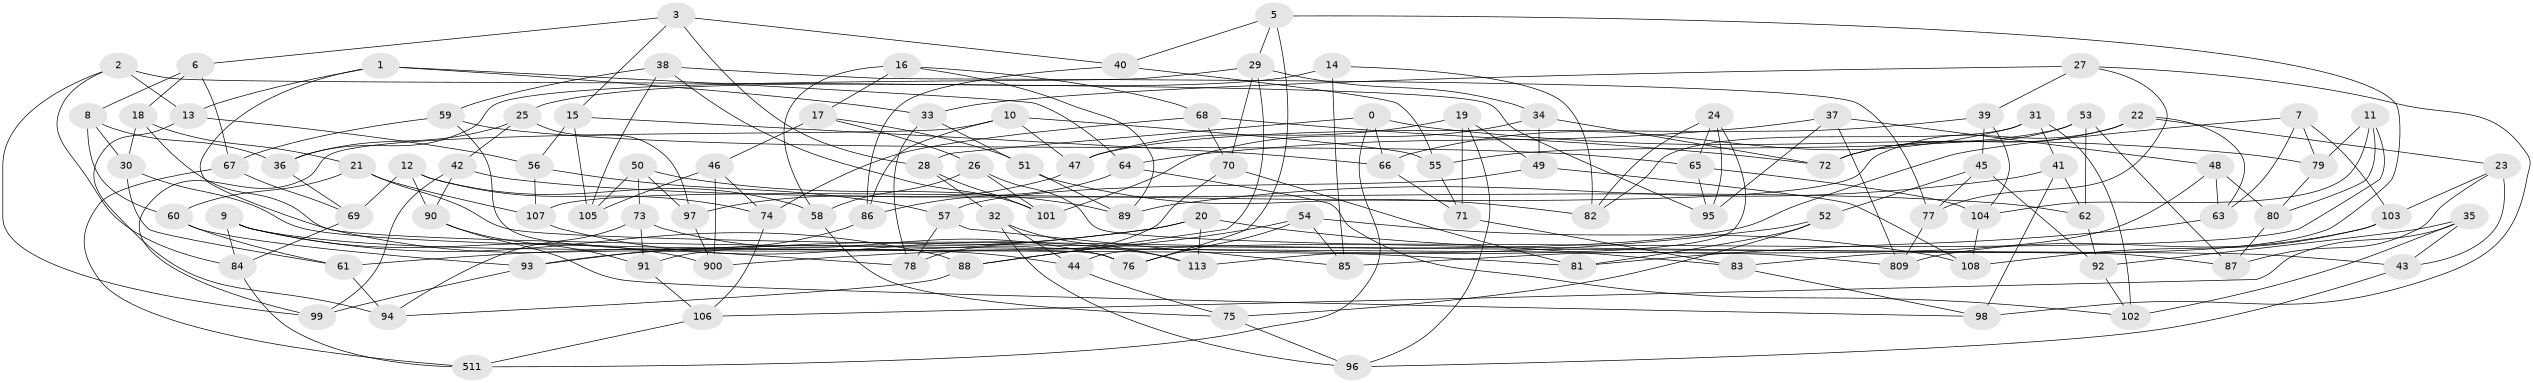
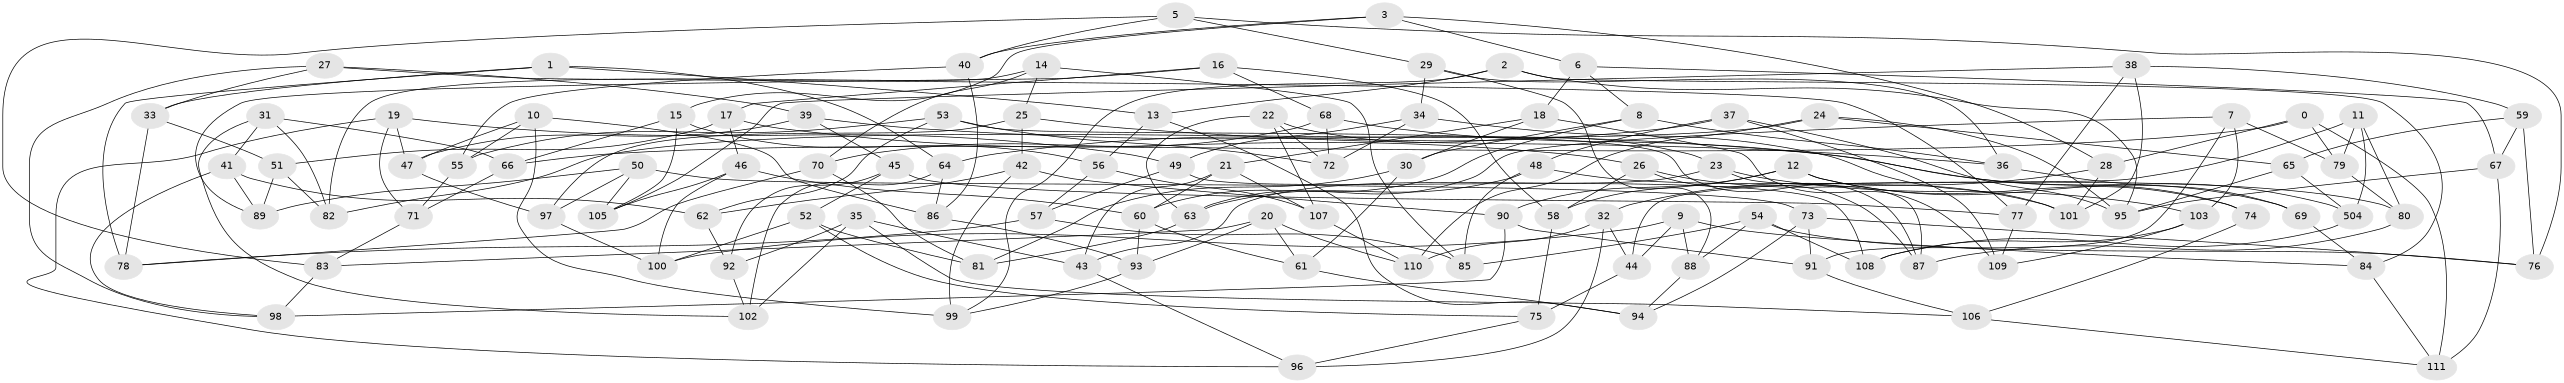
edge "29" -- "70": now "14" -- "70"
edge "46" -- "74": now "46" -- "60"
edge "67" -- "69": now "67" -- "95"
node "104": label "104" -> "504"
node "900": label "900" -> "100"
node "113": label "113" -> "110"
node "809": label "809" -> "109"
node "511": label "511" -> "111"
